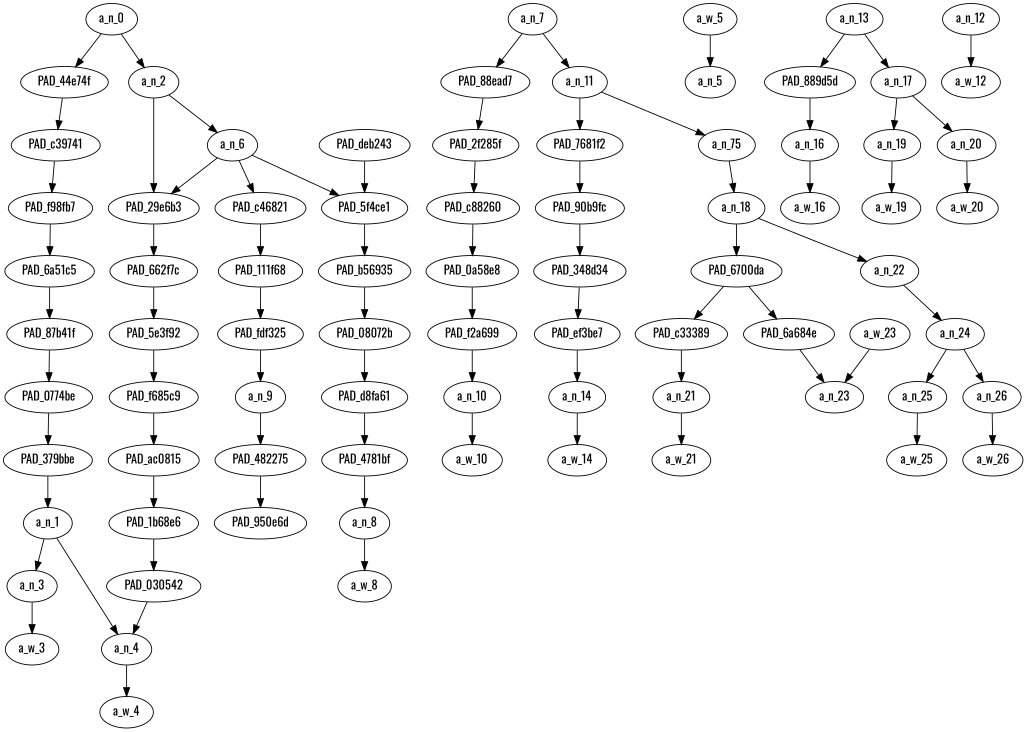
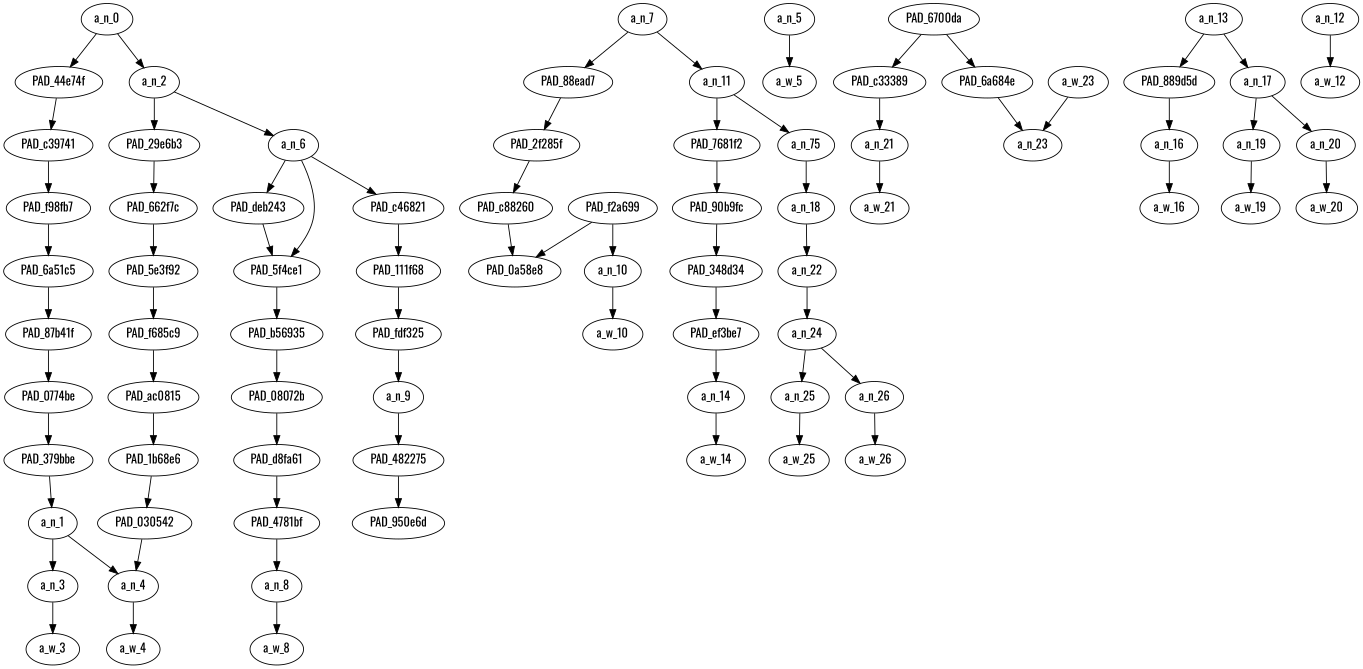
edge "a_w_5" -> "a_n_5": reversed
edge "a_n_6" -> "PAD_29e6b3": now "a_n_6" -> "PAD_deb243"
edge "a_n_18" -> "PAD_6700da": removed
edge "PAD_0a58e8" -> "PAD_f2a699": reversed
